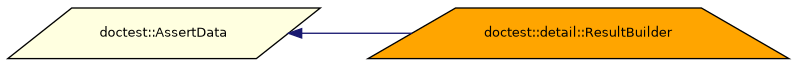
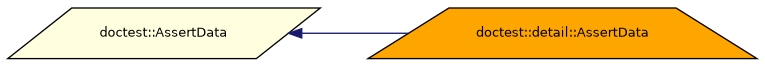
node "doctest::detail::ResultBuilder": label "doctest::detail::ResultBuilder" -> "doctest::detail::AssertData"
